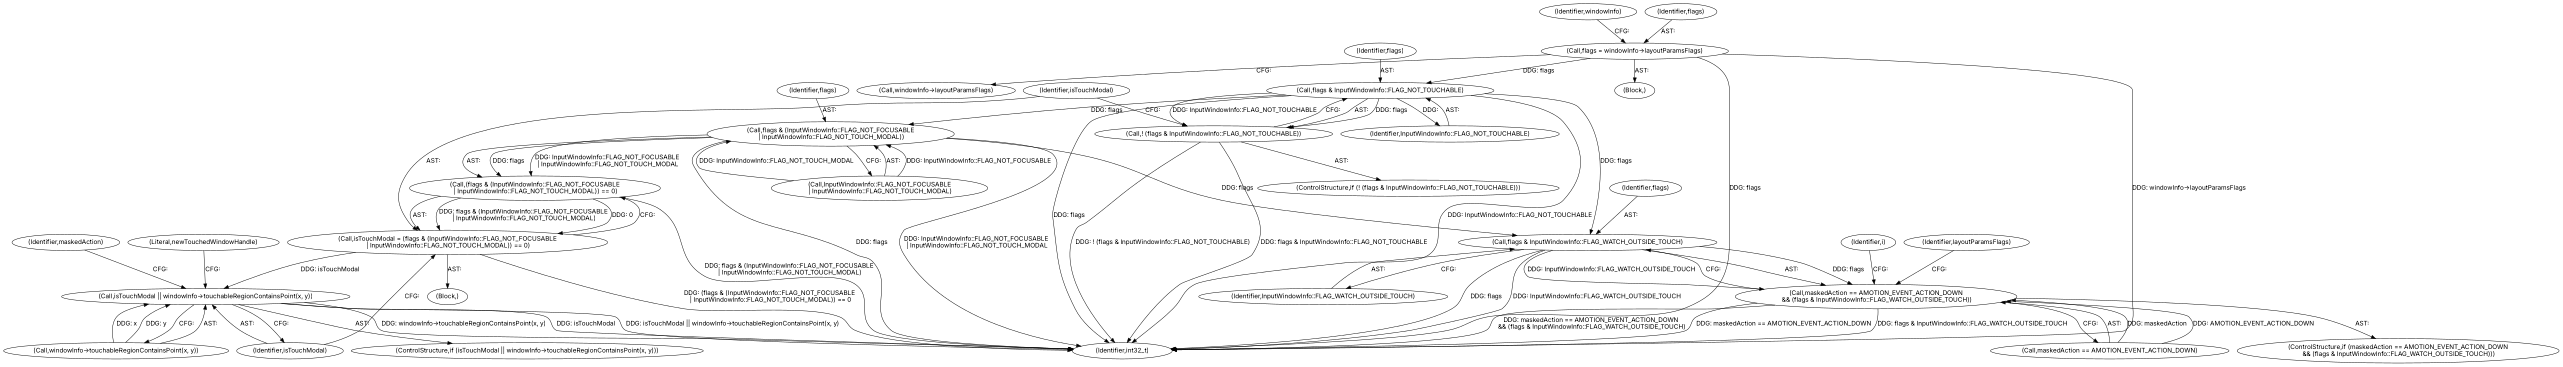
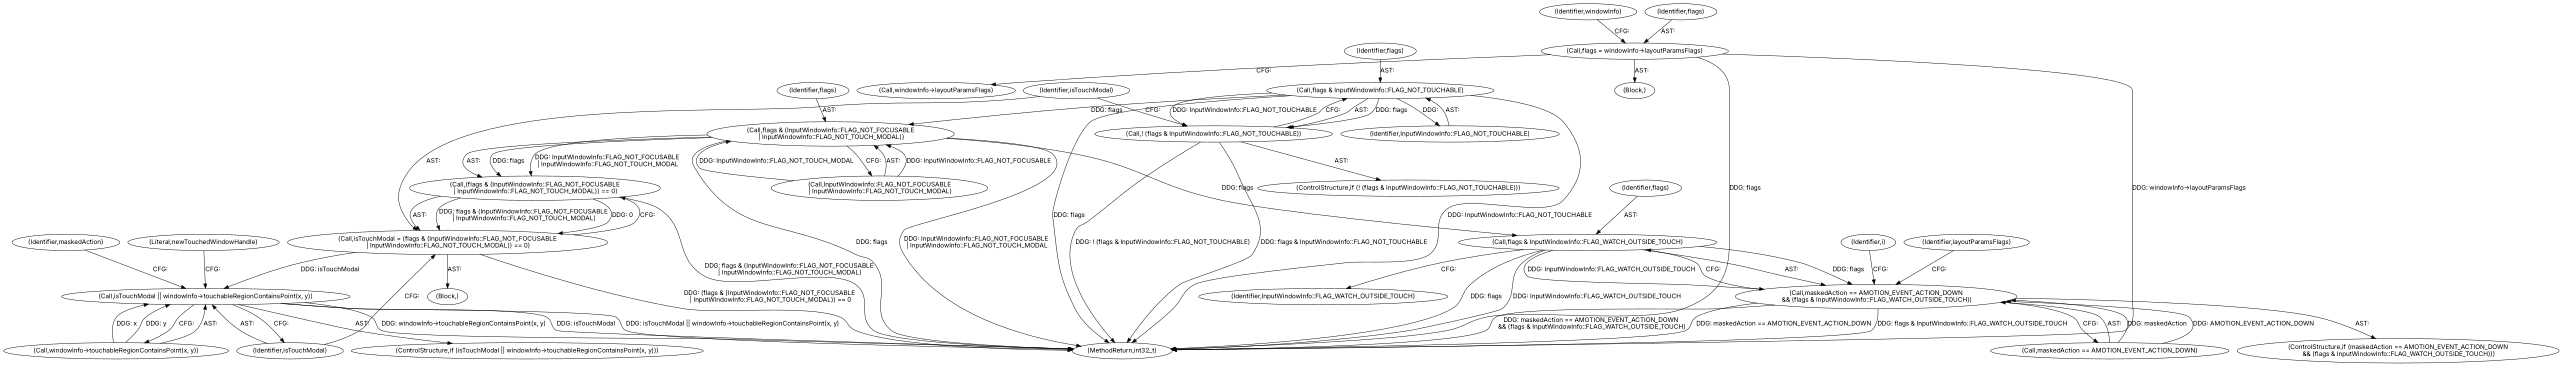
edge "(Call,flags = windowInfo->layoutParamsFlags)" -> "(Call,flags & InputWindowInfo::FLAG_NOT_TOUCHABLE)": removed, label "DDG: flags"
edge "(Call,flags & InputWindowInfo::FLAG_NOT_TOUCHABLE)" -> "(Call,flags & InputWindowInfo::FLAG_WATCH_OUTSIDE_TOUCH)": removed, label "DDG: flags"
edge "(Identifier,InputWindowInfo::FLAG_WATCH_OUTSIDE_TOUCH)" -> "(Call,flags & InputWindowInfo::FLAG_WATCH_OUTSIDE_TOUCH)": removed, label "AST:"
node "(Identifier,int32_t)": label "(Identifier,int32_t)" -> "(MethodReturn,int32_t)"
